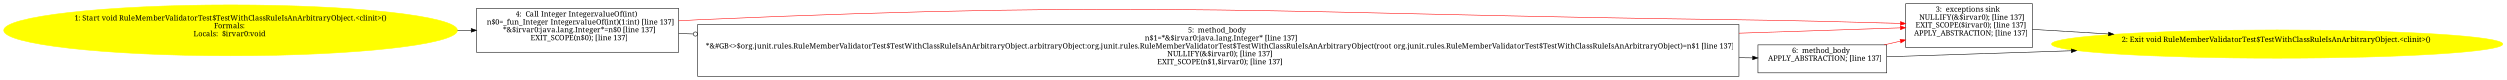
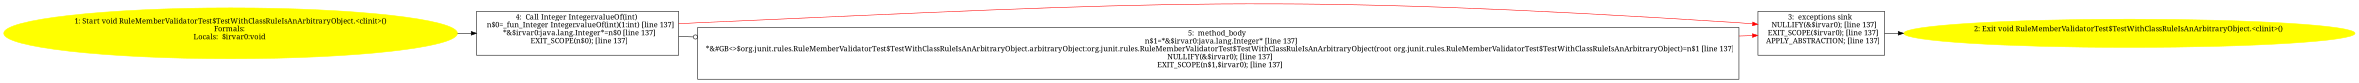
node "6:  method_body APPLY_ABSTRACTION; [line 137]": removed
